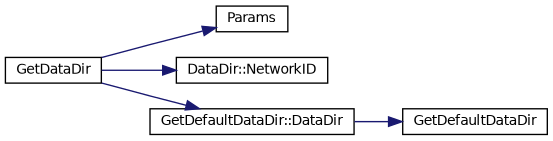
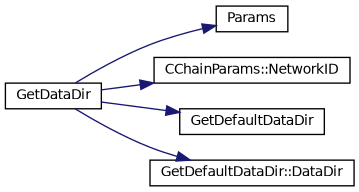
node "DataDir::NetworkID": label "DataDir::NetworkID" -> "CChainParams::NetworkID"
edge "GetDefaultDataDir::DataDir" -> "GetDefaultDataDir": now "GetDataDir" -> "GetDefaultDataDir"
